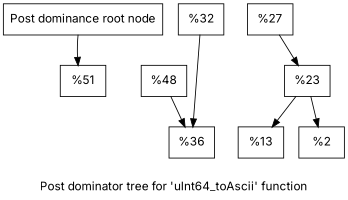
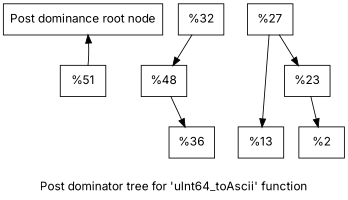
edge "Post dominance root node" -> "%51": reversed
edge "%32" -> "%36": now "%32" -> "%48"
edge "%23" -> "%13": now "%27" -> "%13"
